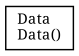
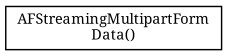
node "Data Data()": label "Data Data()" -> "AFStreamingMultipartForm Data()"
